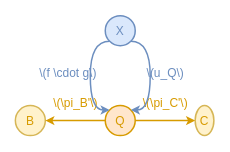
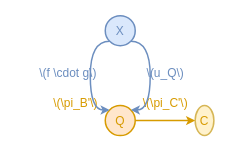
node "B": removed
edge "Q" -> "B": removed
